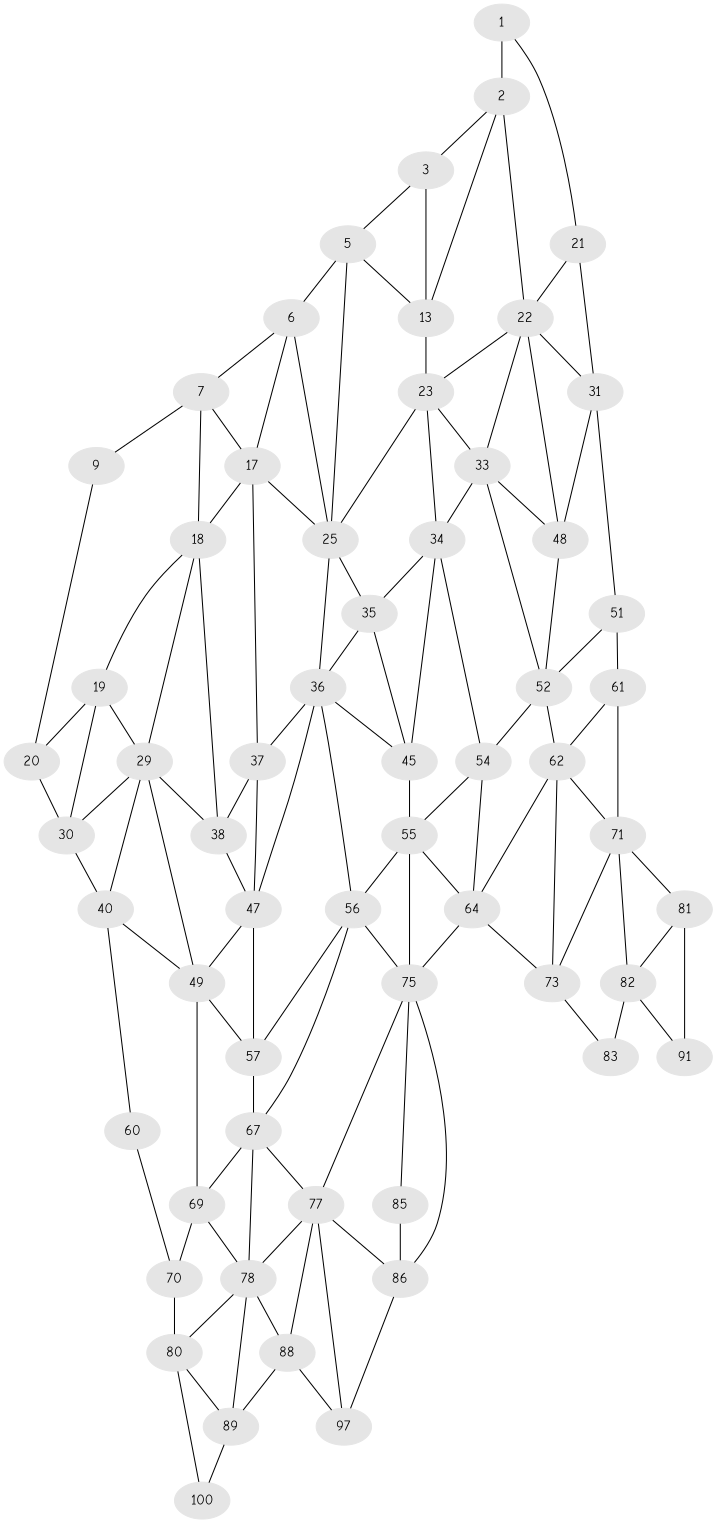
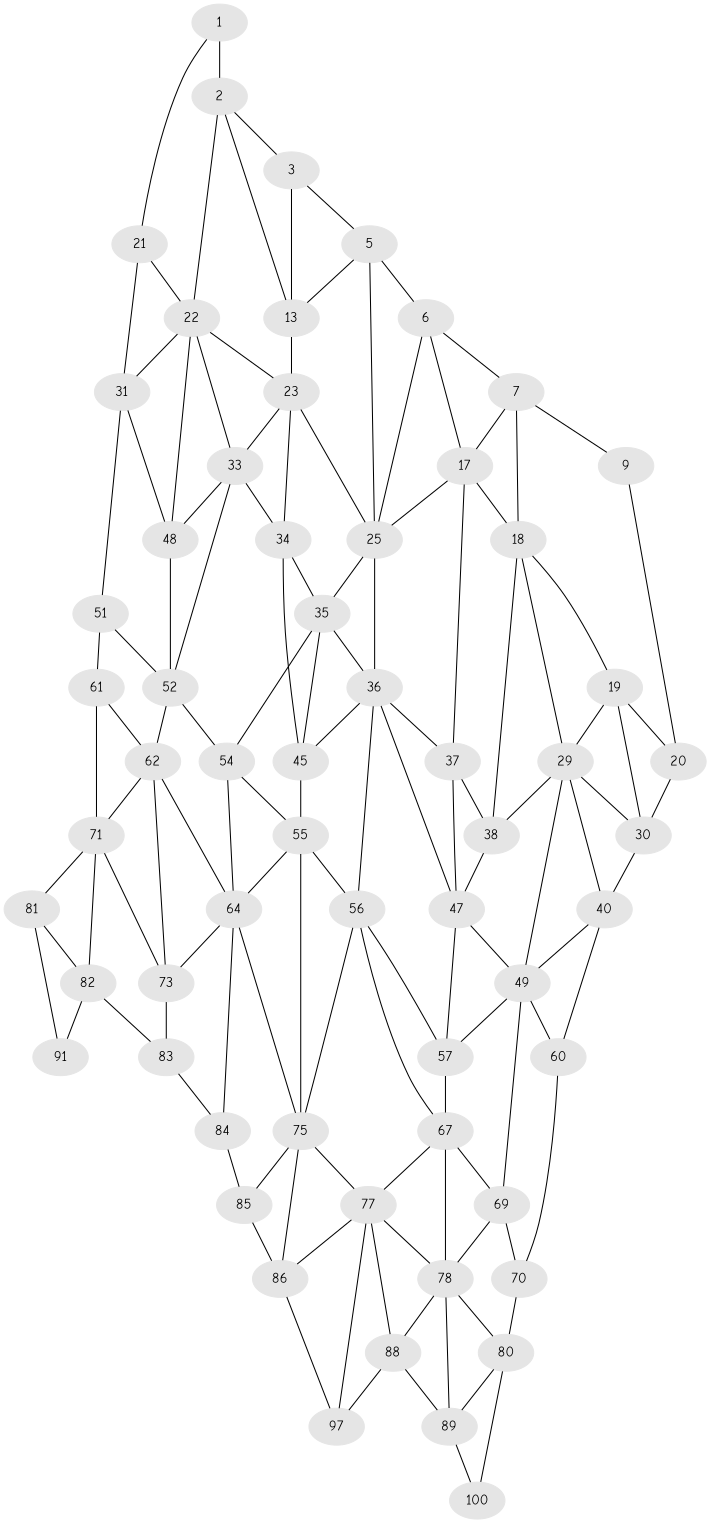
edge "34" -- "54": now "35" -- "54"
edge "49" -- "60": added
node "84": added
